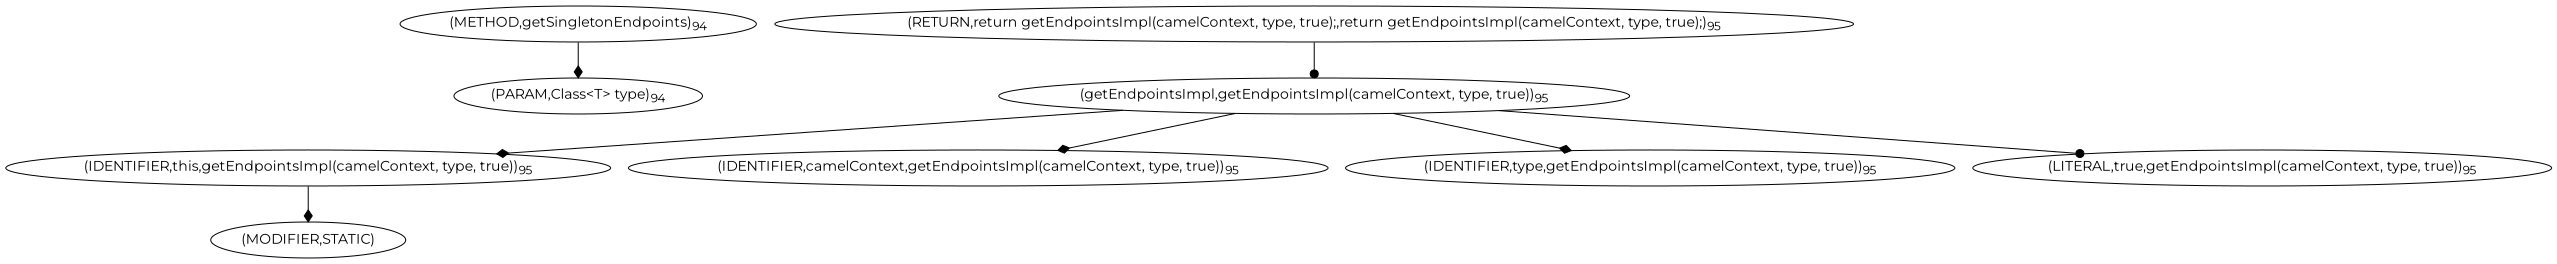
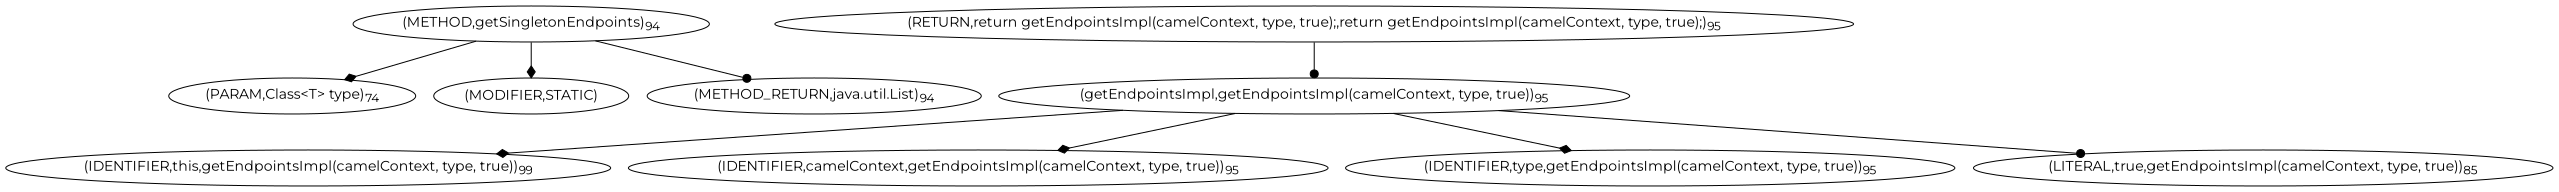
node "(PARAM,Class<T> type)": text "94" -> "74"
node "(METHOD_RETURN,java.util.List)": added
node "(IDENTIFIER,this,getEndpointsImpl(camelContext, type, true))": text "95" -> "99"
node "(LITERAL,true,getEndpointsImpl(camelContext, type, true))": text "95" -> "85"
edge "(IDENTIFIER,this,getEndpointsImpl(camelContext, type, true))" -> "(MODIFIER,STATIC)": now "(METHOD,getSingletonEndpoints)" -> "(MODIFIER,STATIC)"
